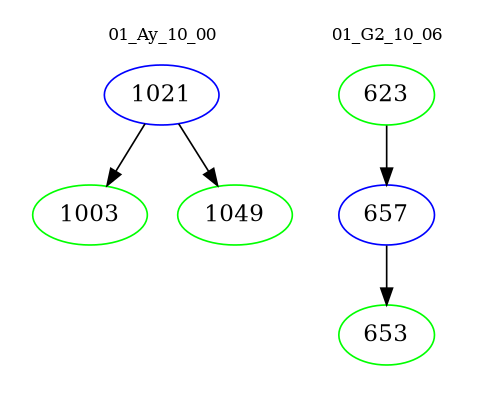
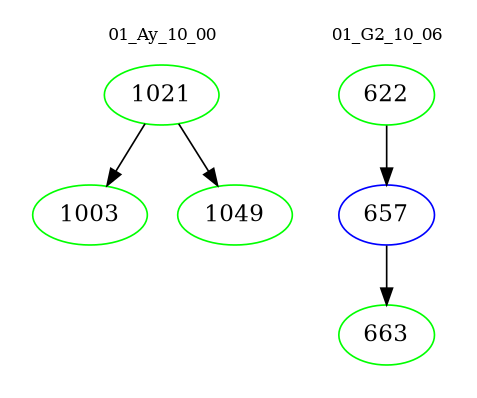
node "1021": color blue -> green
node "623": label "623" -> "622"
node "653": label "653" -> "663"
